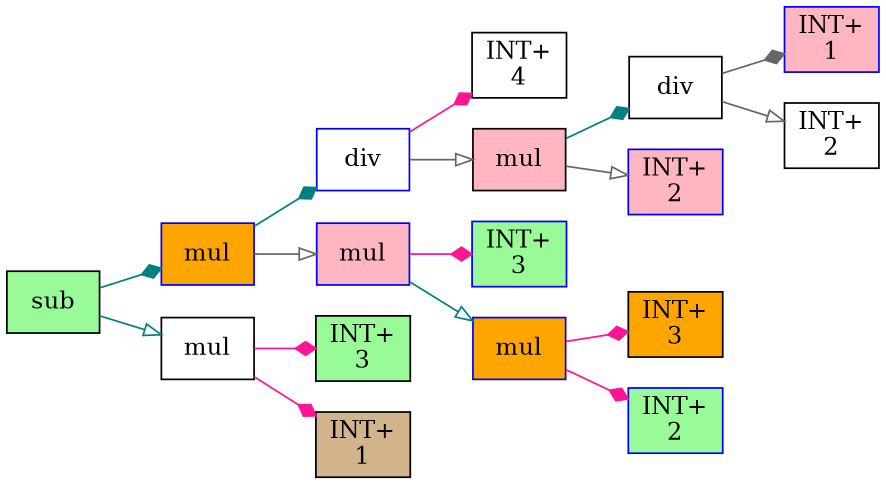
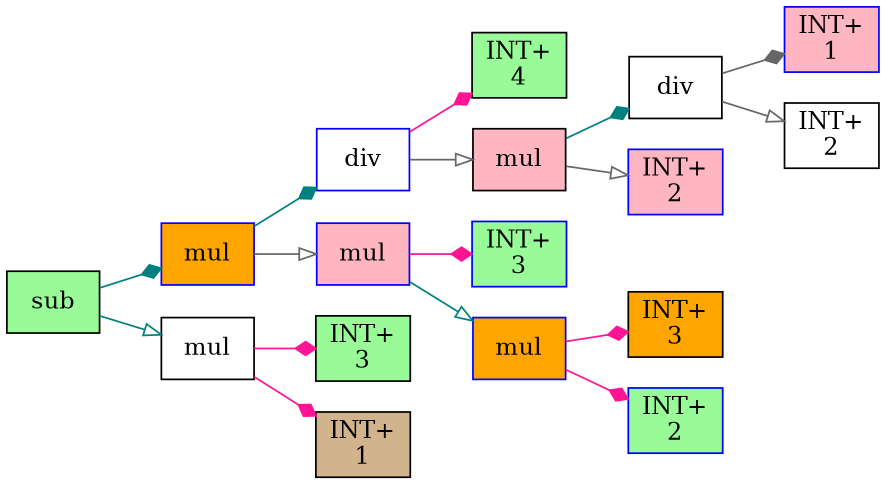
node "INT+ 4": fillcolor white -> palegreen
